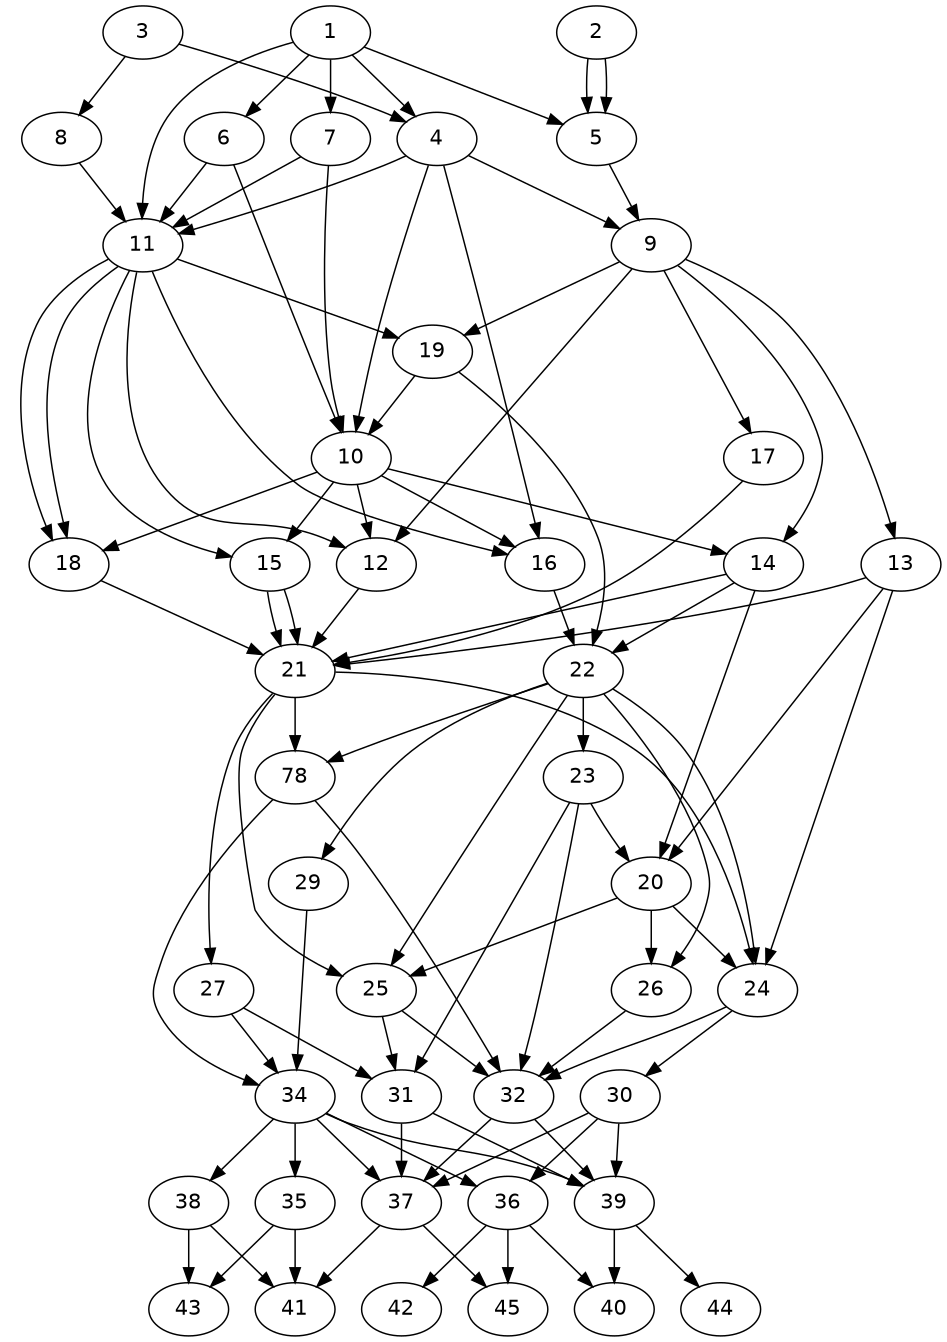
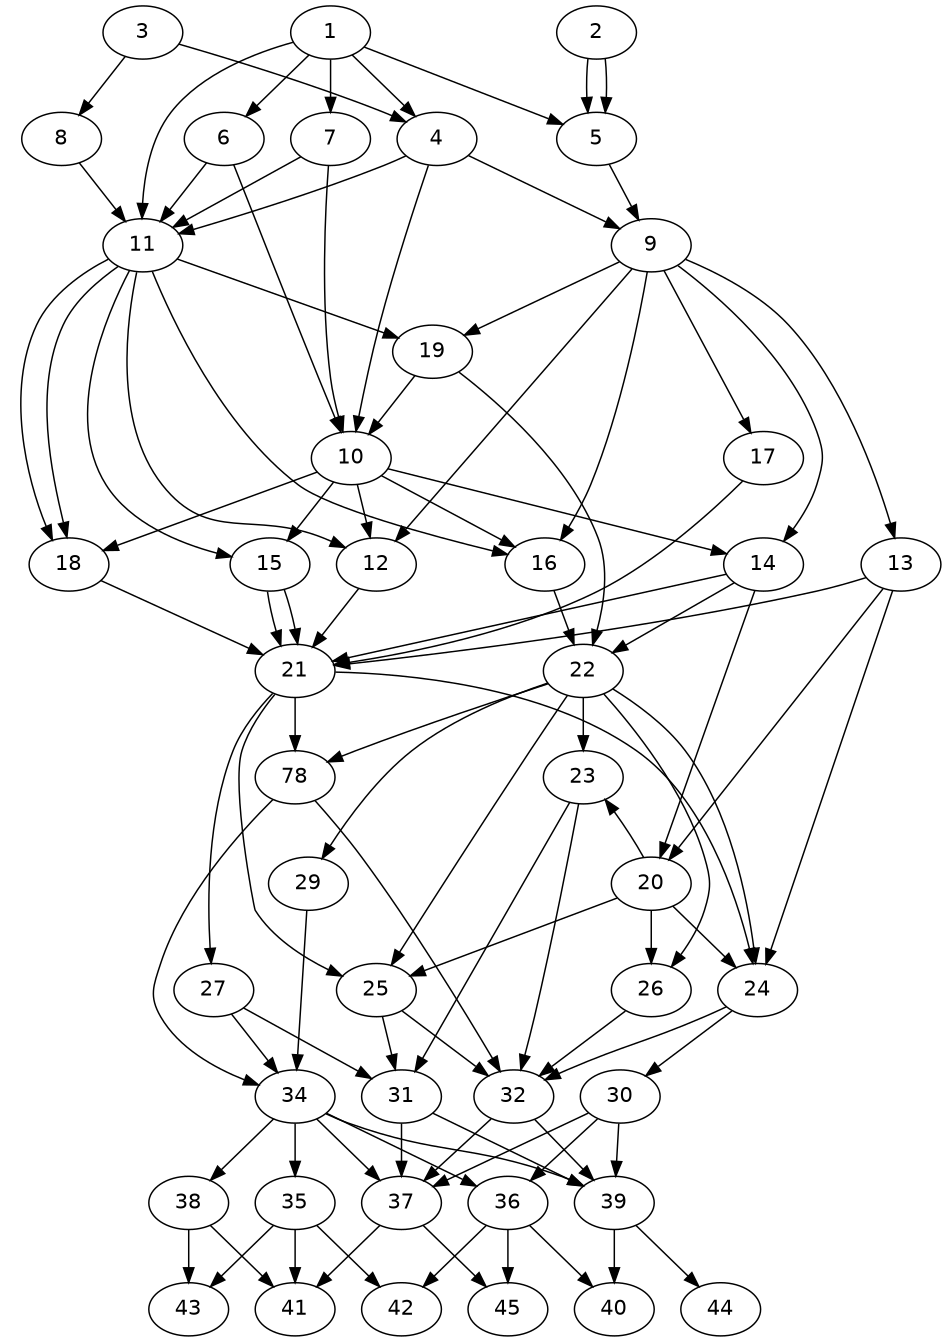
edge "4" -> "16": now "9" -> "16"
edge "23" -> "20": reversed
edge "35" -> "42": added
